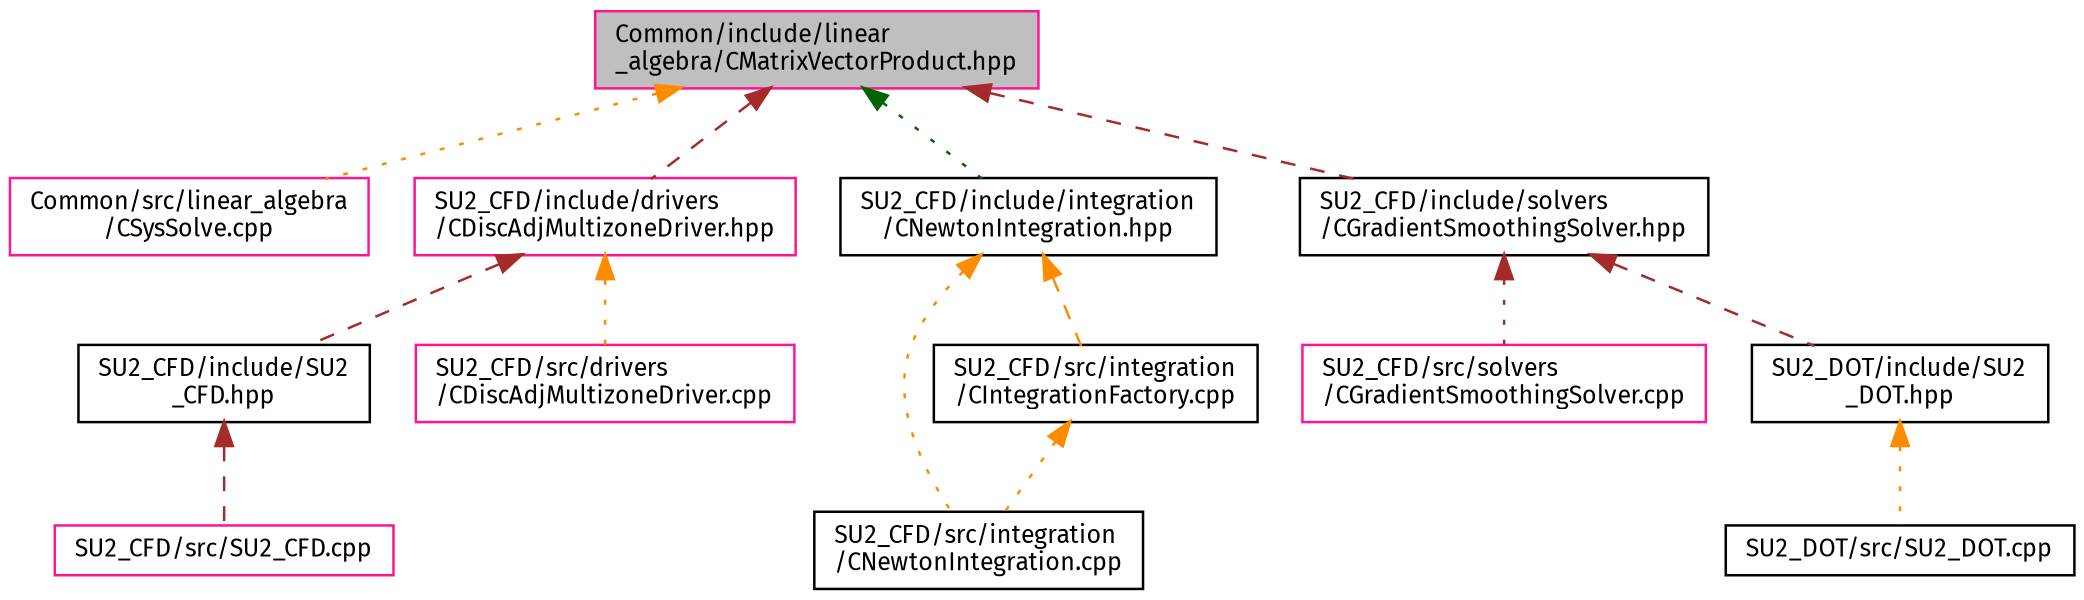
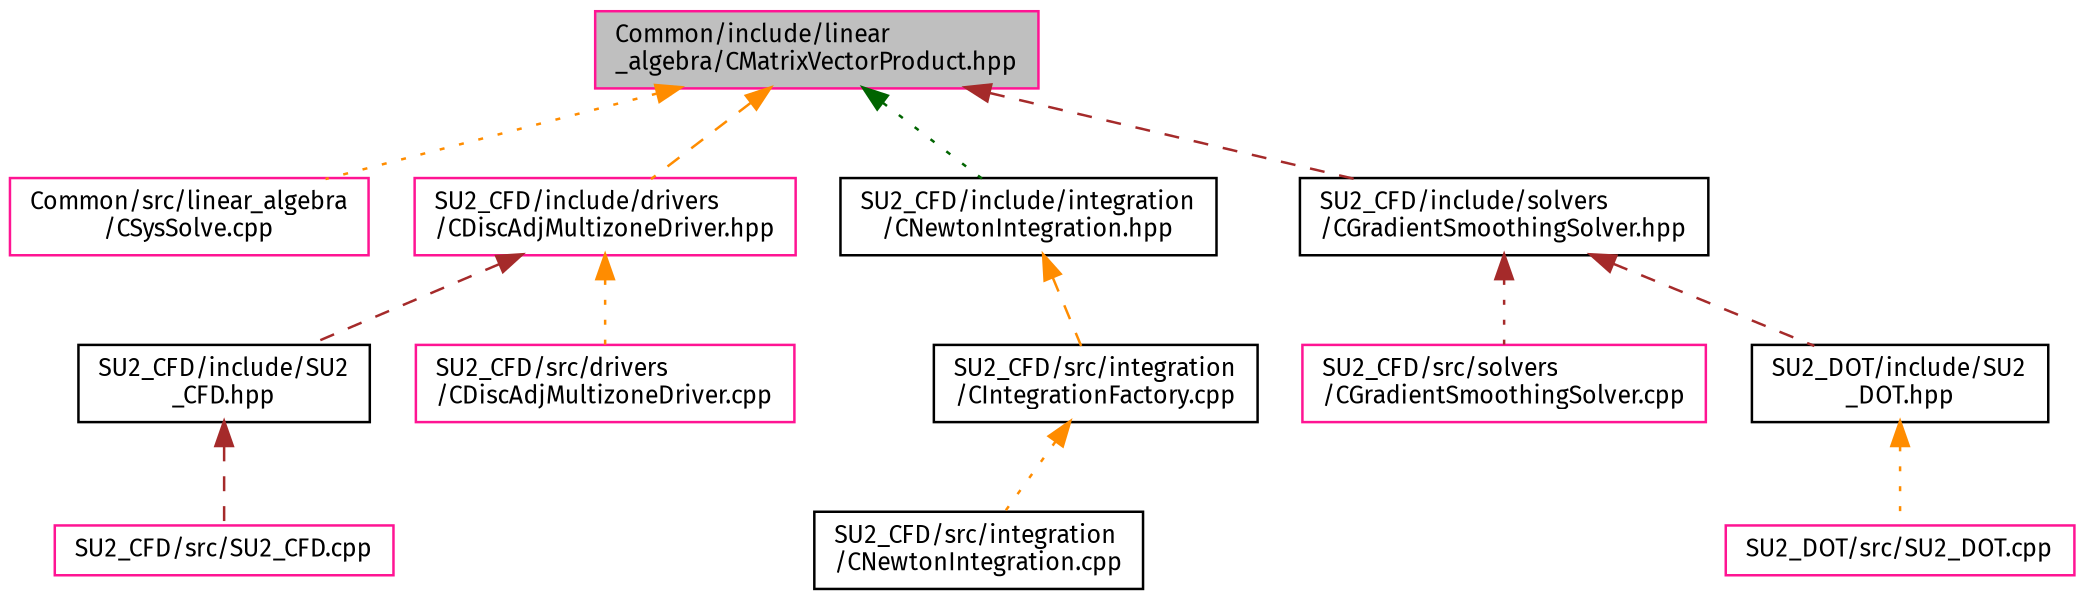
edge "SU2_CFD/include/drivers /CDiscAdjMultizoneDriver.hpp" -> "Common/include/linear _algebra/CMatrixVectorProduct.hpp": color brown -> darkorange
edge "SU2_CFD/src/integration /CNewtonIntegration.cpp" -> "SU2_CFD/include/integration /CNewtonIntegration.hpp": removed
node "SU2_DOT/src/SU2_DOT.cpp": color black -> deeppink
